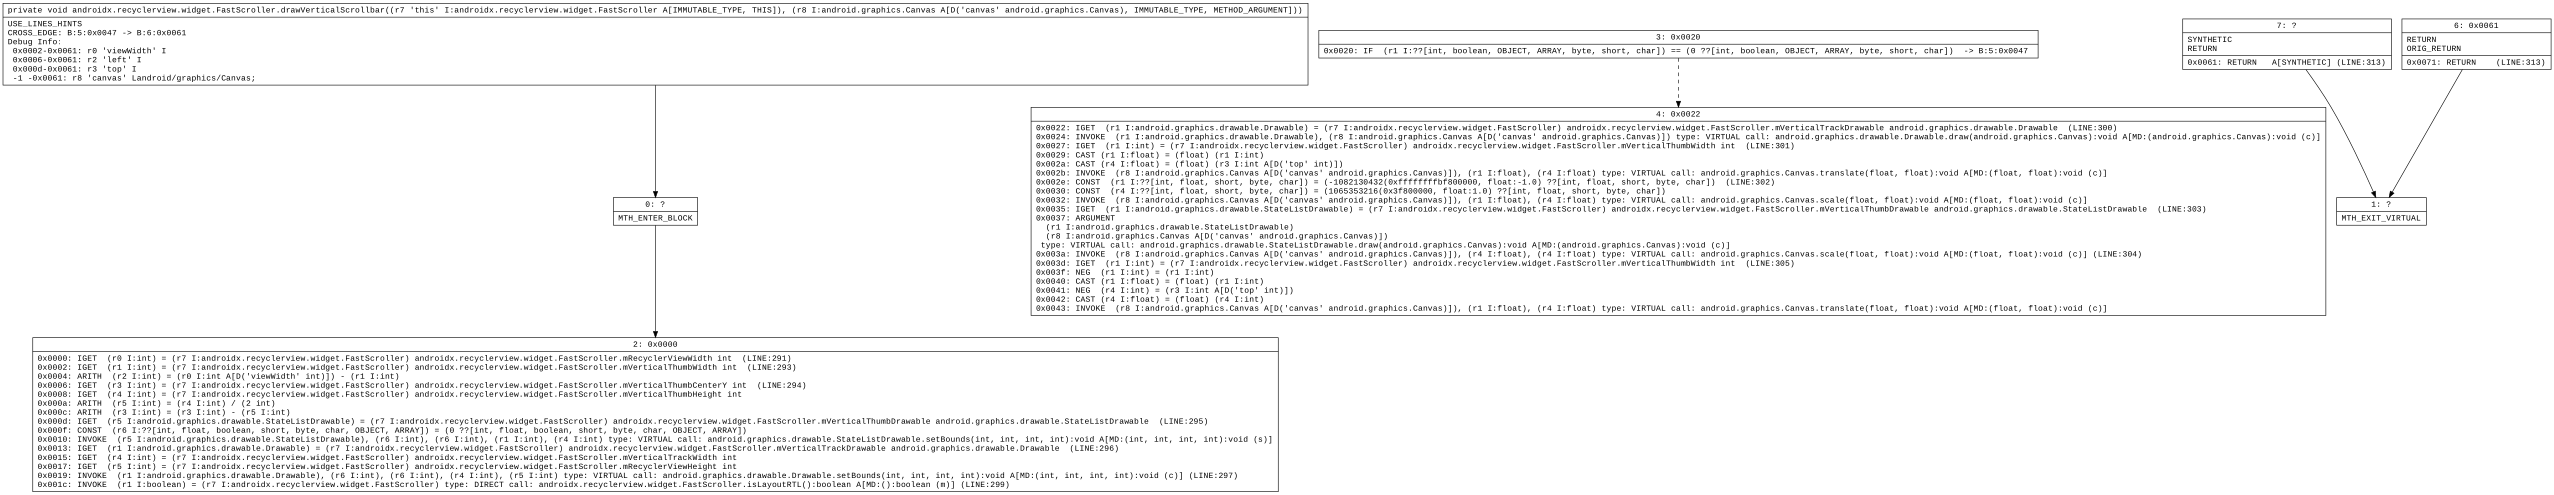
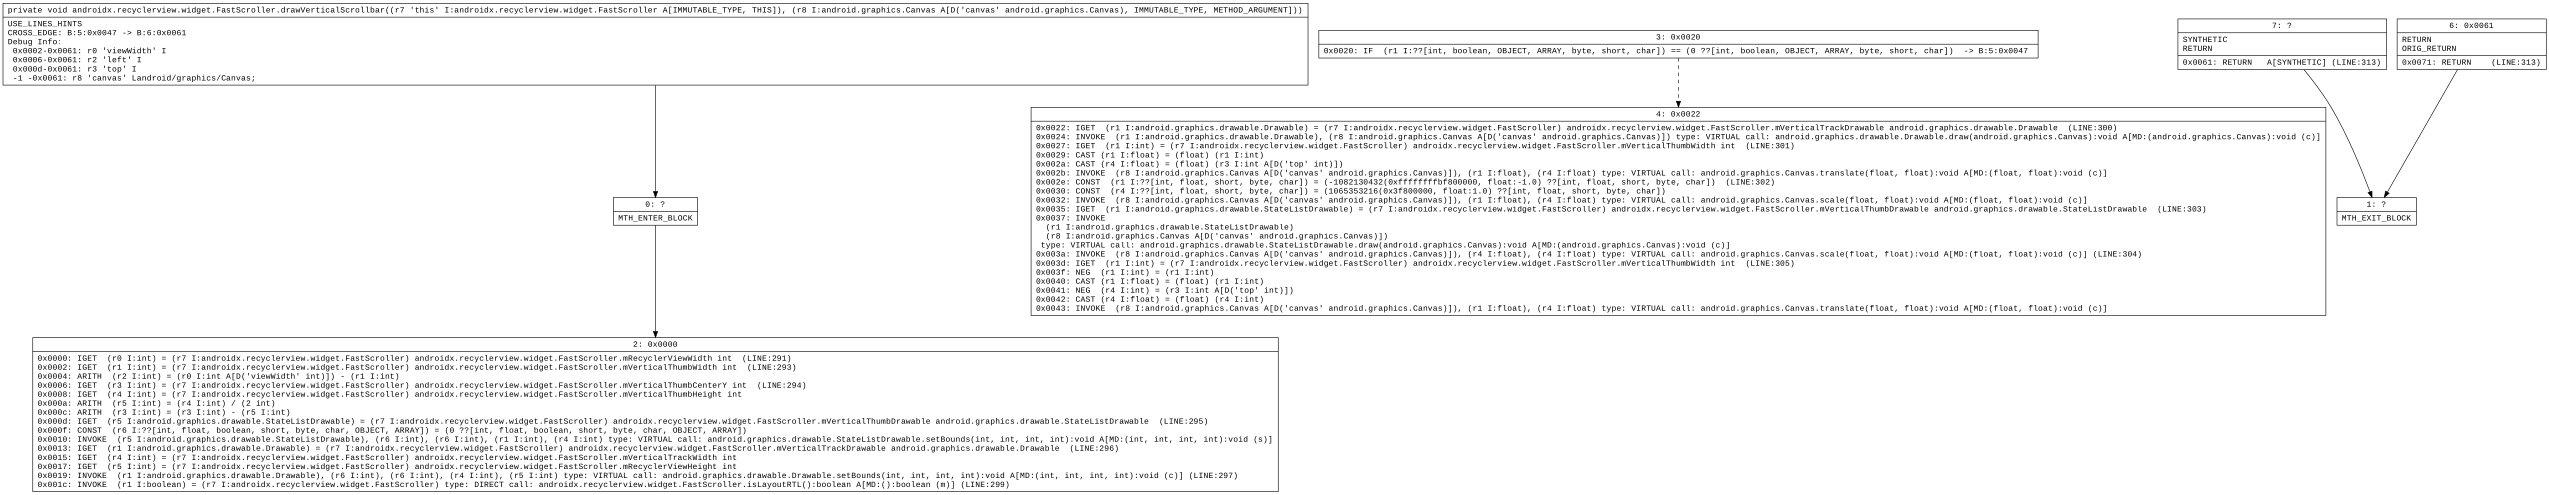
node "4: 0x0022": text "0x0037: ARGUMENT" -> "0x0037: INVOKE"
node "1: ?": text "MTH_EXIT_VIRTUAL" -> "MTH_EXIT_BLOCK"
